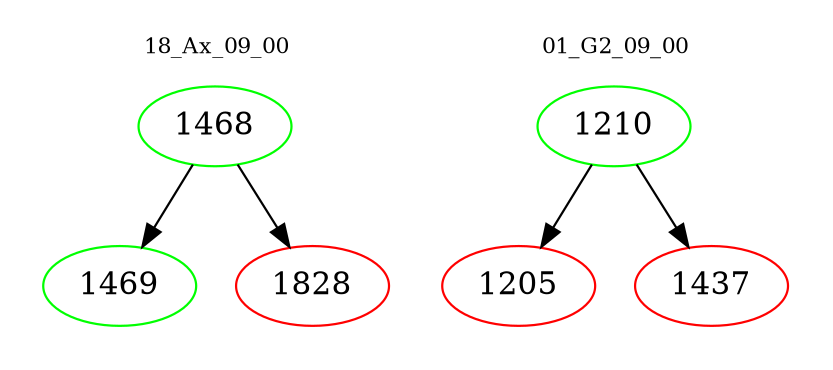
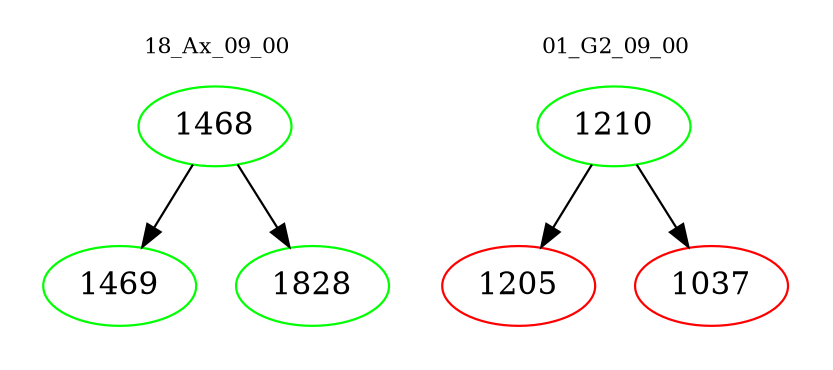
node "1828": color red -> green
node "1437": label "1437" -> "1037"
